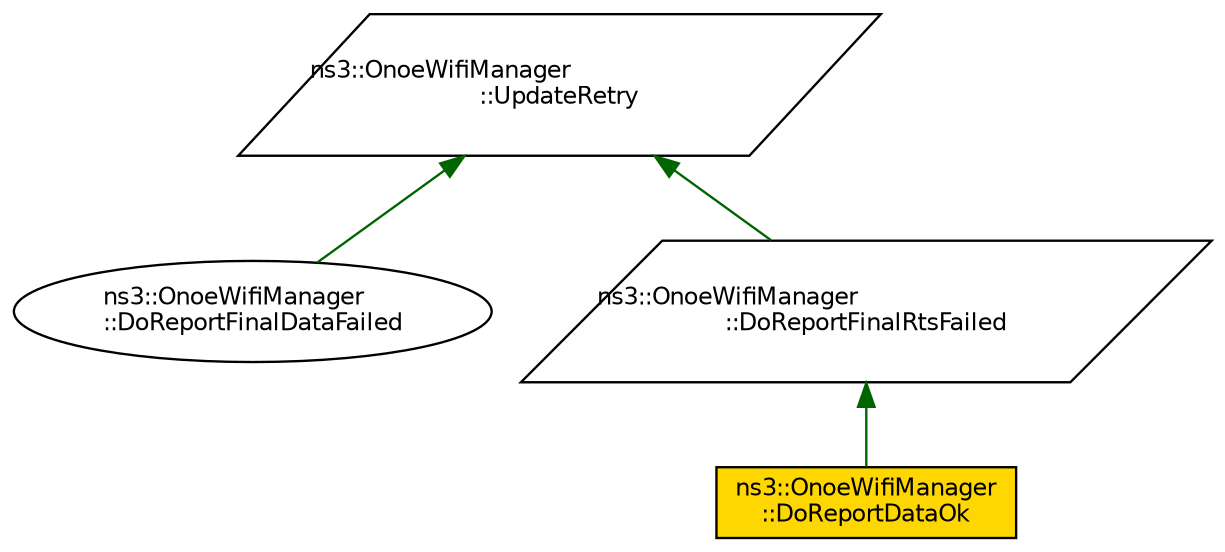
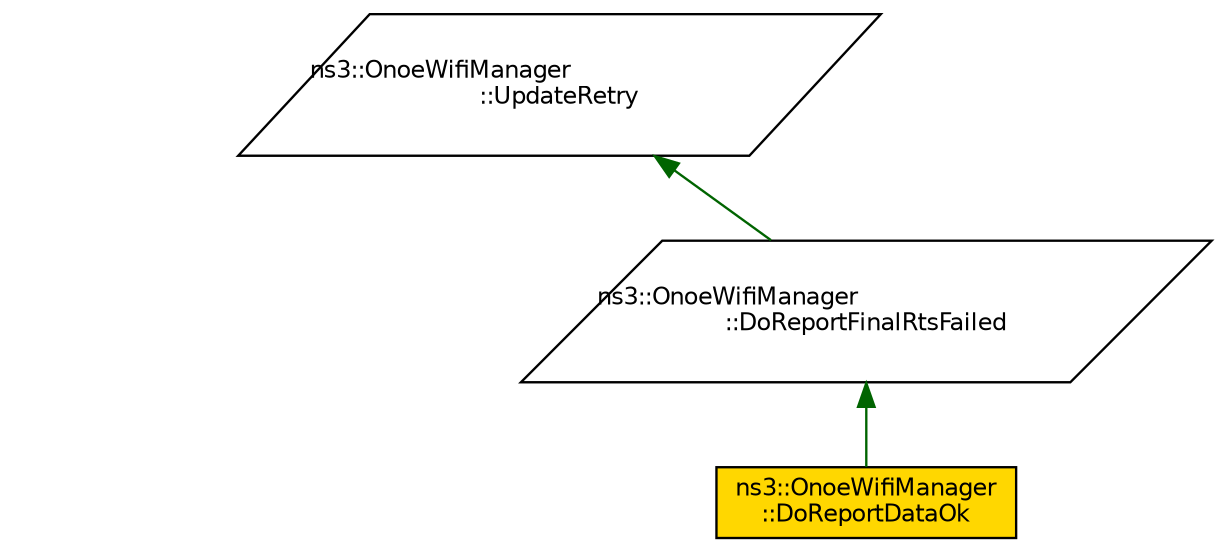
node "ns3::OnoeWifiManager ::DoReportFinalDataFailed": removed
